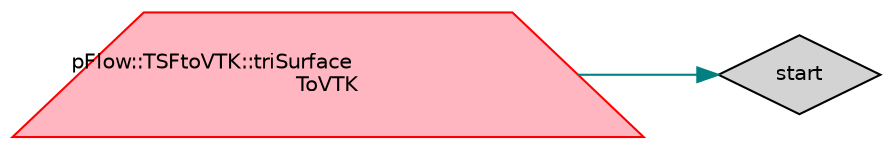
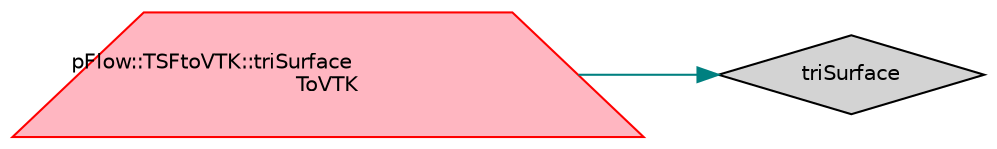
node "start": label "start" -> "triSurface"
